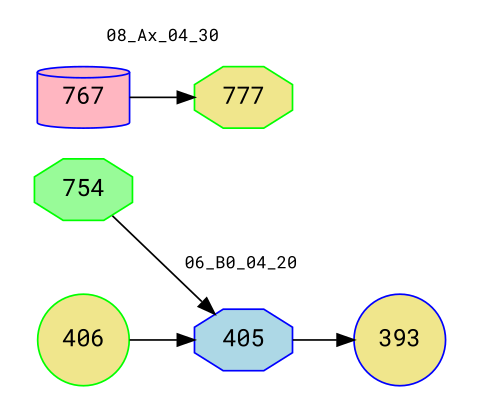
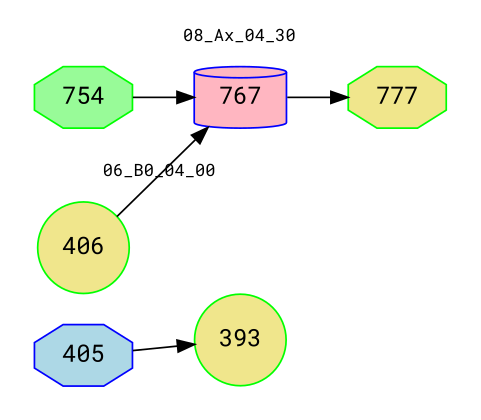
edge "754" -> "405": now "754" -> "767"
cluster "06_B0_04_20": label "06_B0_04_20" -> "06_B0_04_00"
edge "406" -> "405": now "406" -> "767"
node "393": color blue -> green
